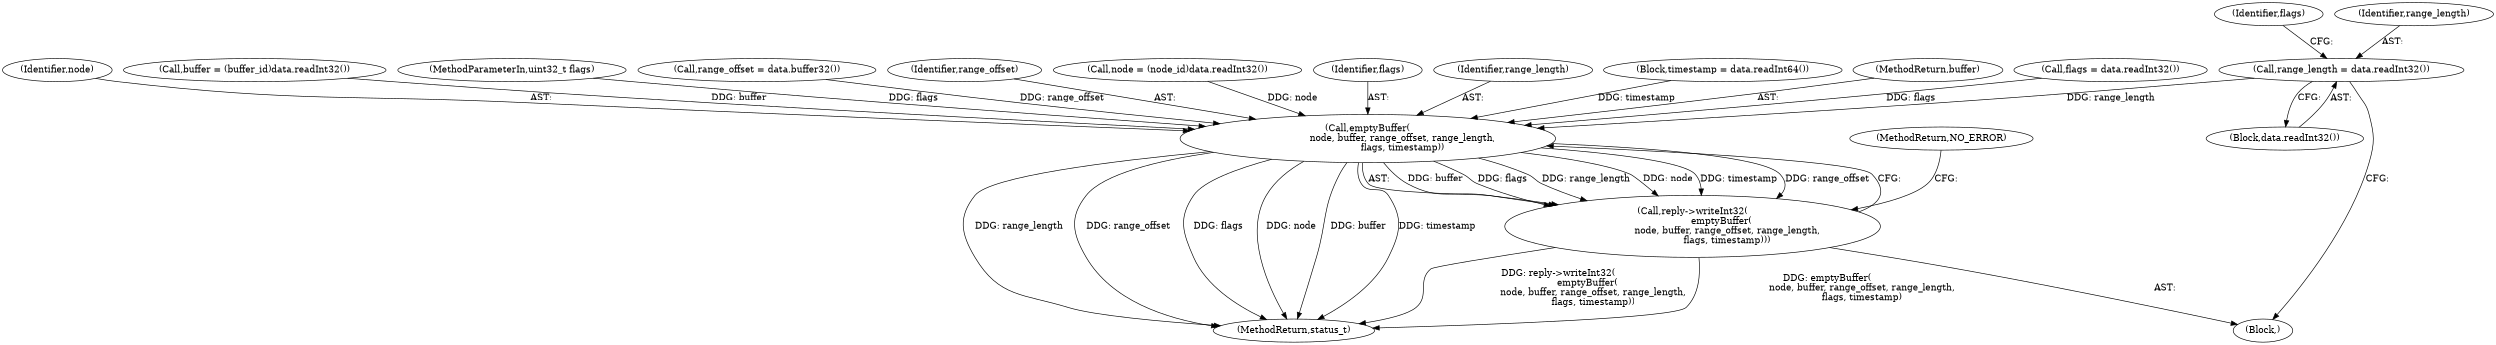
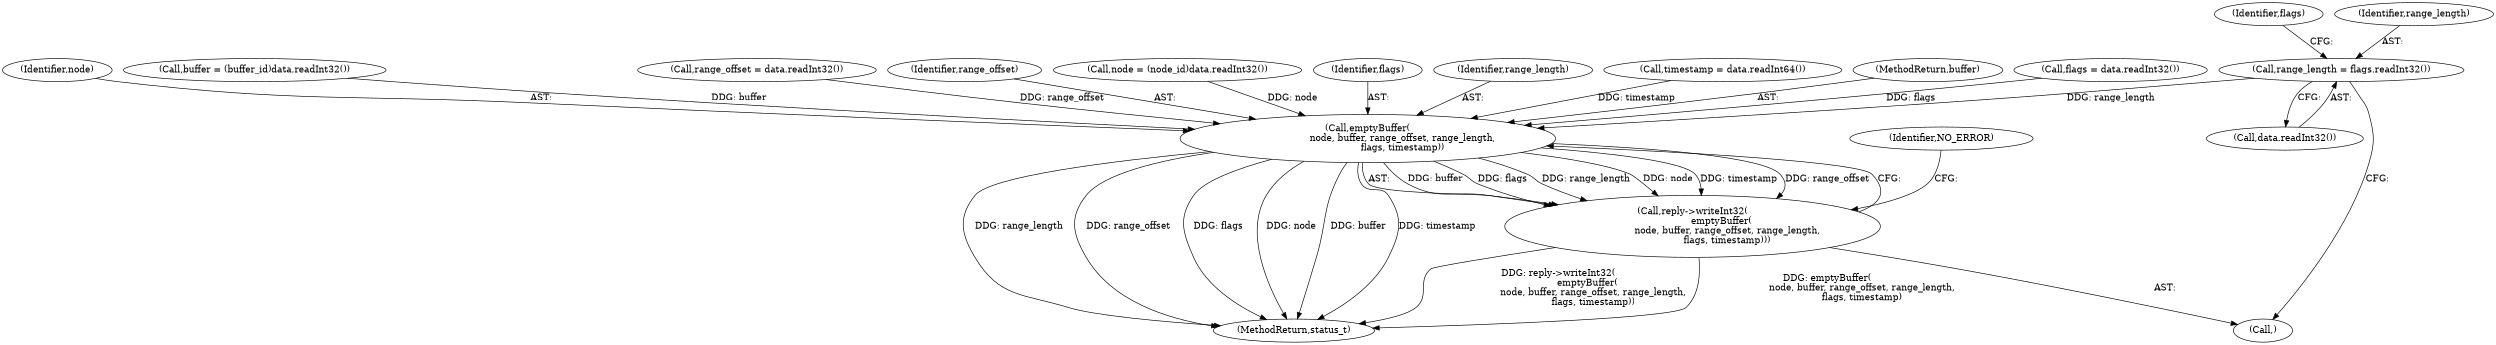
node "(MethodParameterIn,uint32_t flags)": removed
node "(Call,range_offset = data.buffer32())": label "(Call,range_offset = data.buffer32())" -> "(Call,range_offset = data.readInt32())"
node "(Block,timestamp = data.readInt64())": label "(Block,timestamp = data.readInt64())" -> "(Call,timestamp = data.readInt64())"
node "(Call,range_length = data.readInt32())": label "(Call,range_length = data.readInt32())" -> "(Call,range_length = flags.readInt32())"
node "(MethodReturn,NO_ERROR)": label "(MethodReturn,NO_ERROR)" -> "(Identifier,NO_ERROR)"
node "(Block,data.readInt32())": label "(Block,data.readInt32())" -> "(Call,data.readInt32())"
node "(Block,)": label "(Block,)" -> "(Call,)"
